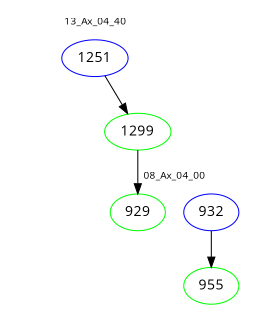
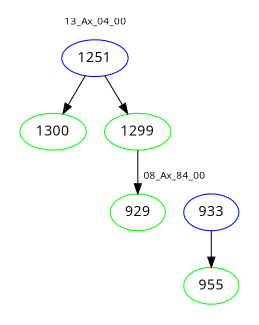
cluster "13_Ax_04_40": label "13_Ax_04_40" -> "13_Ax_04_00"
node "1300": added
cluster "08_Ax_04_00": label "08_Ax_04_00" -> "08_Ax_84_00"
node "932": label "932" -> "933"
